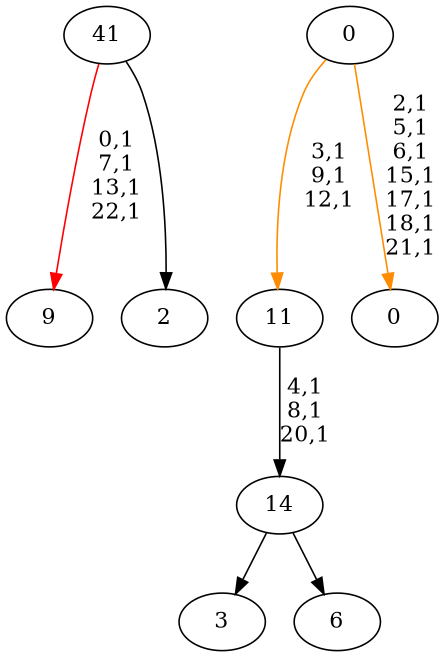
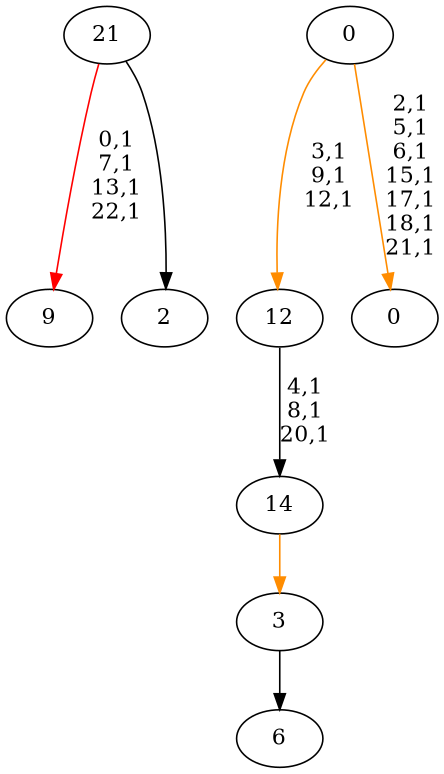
node "41": label "41" -> "21"
node "11": label "11" -> "12"
edge "14" -> "3": color black -> darkorange
edge "14" -> "6": now "3" -> "6"
